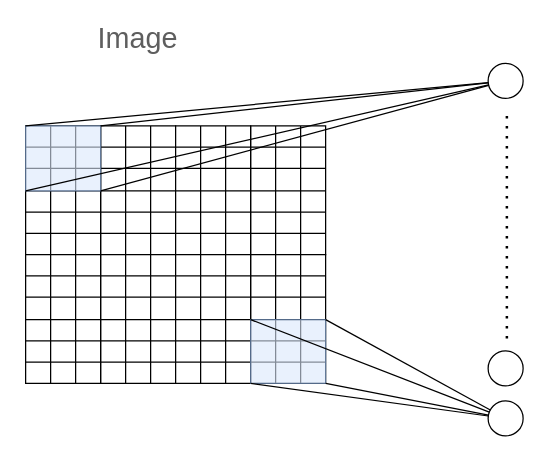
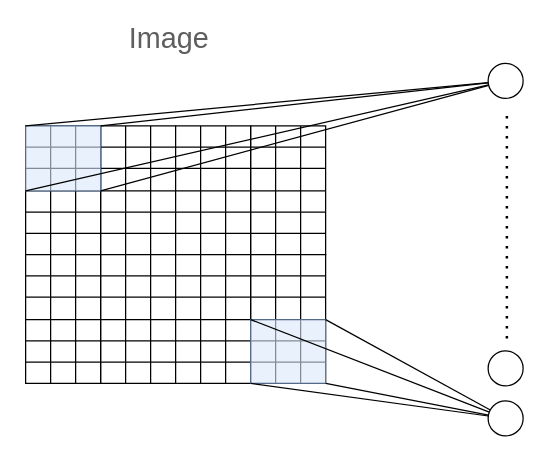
node "Image": moved (138, 38) -> (169, 38)
